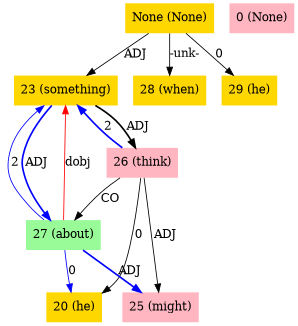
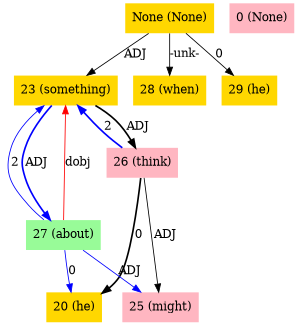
edge "26 (think)" -> "27 (about)": removed, label "CO"
edge "26 (think)" -> "20 (he)": style solid -> bold
edge "27 (about)" -> "25 (might)": style bold -> solid
